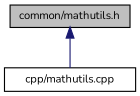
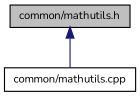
node "cpp/mathutils.cpp": label "cpp/mathutils.cpp" -> "common/mathutils.cpp"
